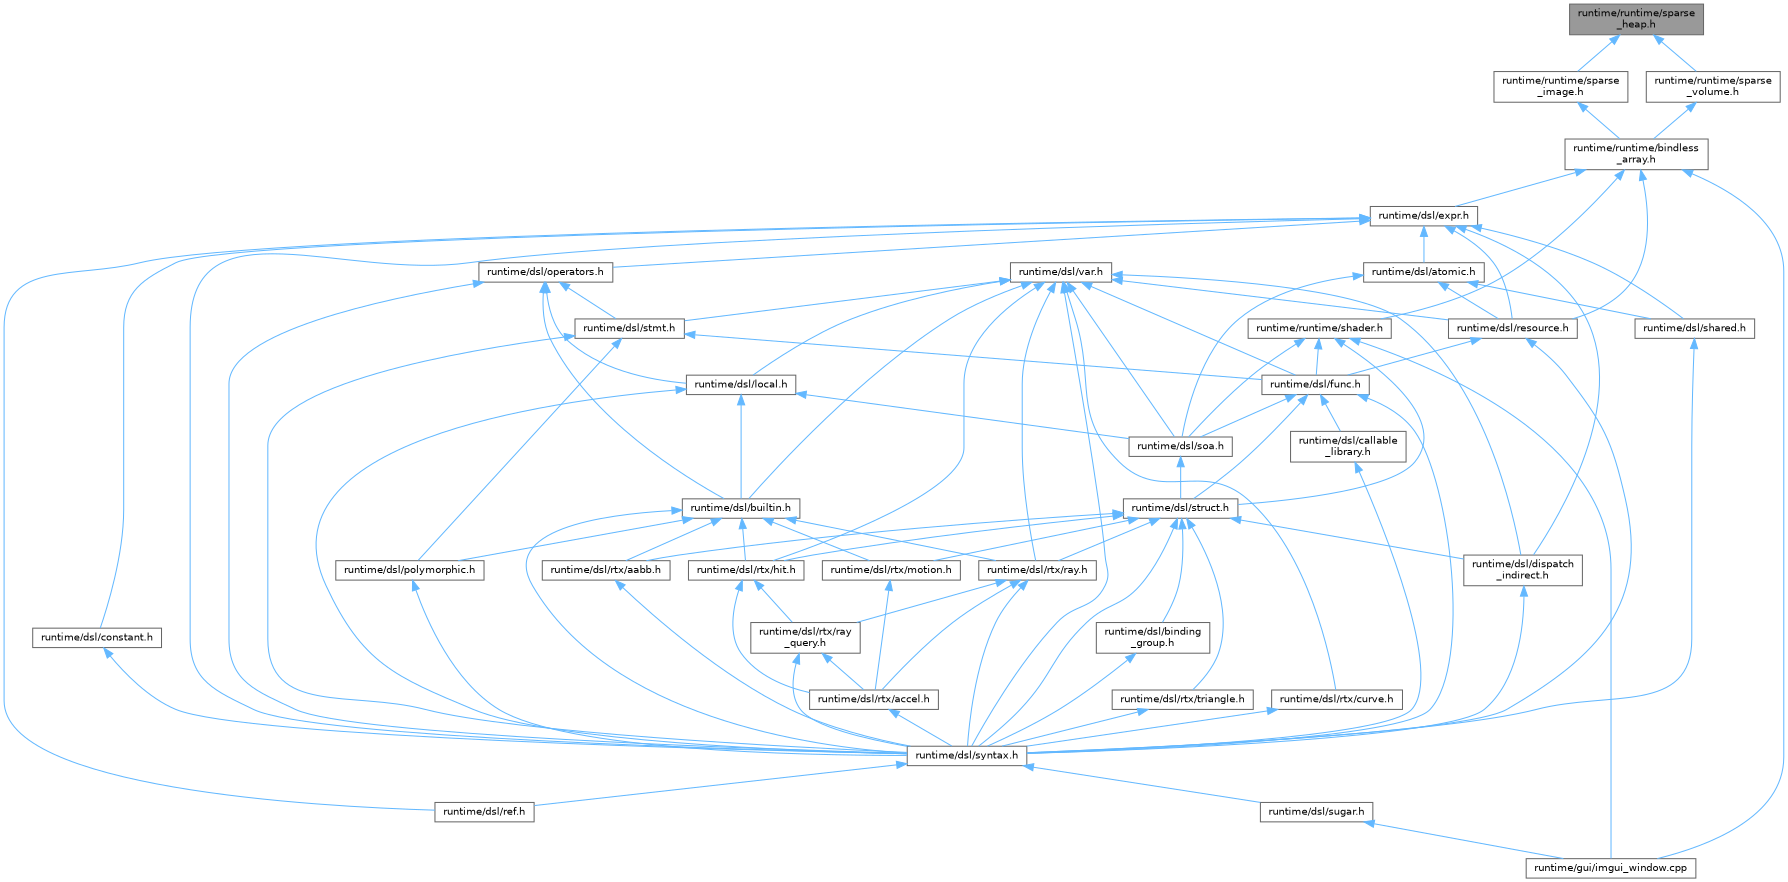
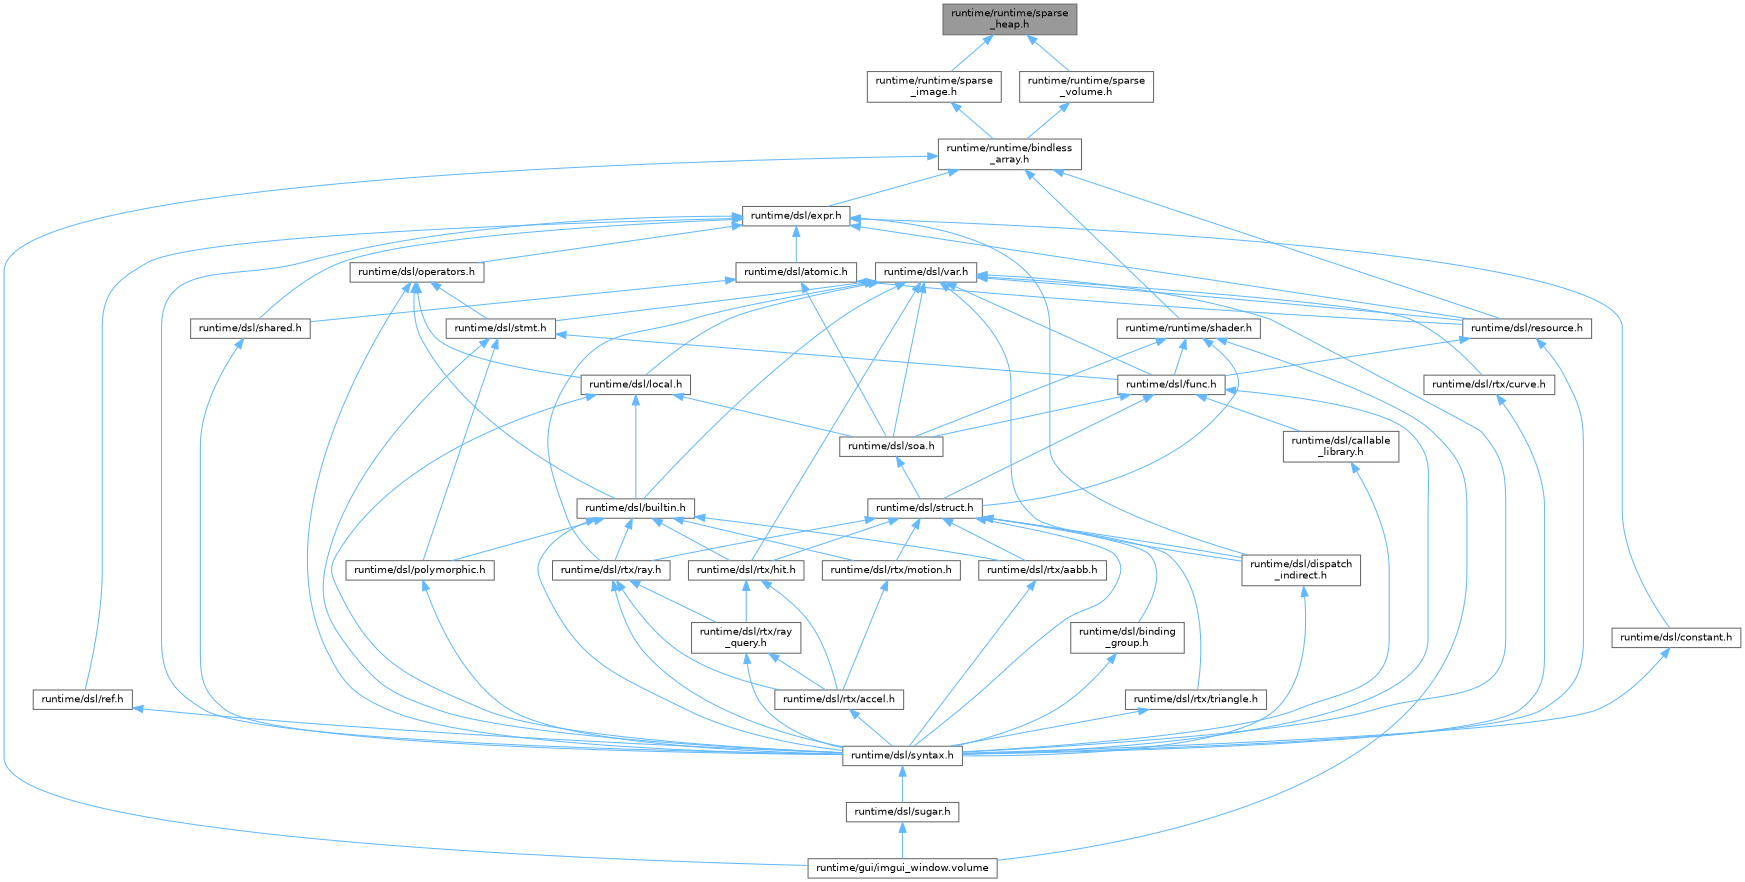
edge "runtime/dsl/ref.h" -> "runtime/dsl/syntax.h": reversed
node "runtime/gui/imgui_window.cpp": label "runtime/gui/imgui_window.cpp" -> "runtime/gui/imgui_window.volume"
